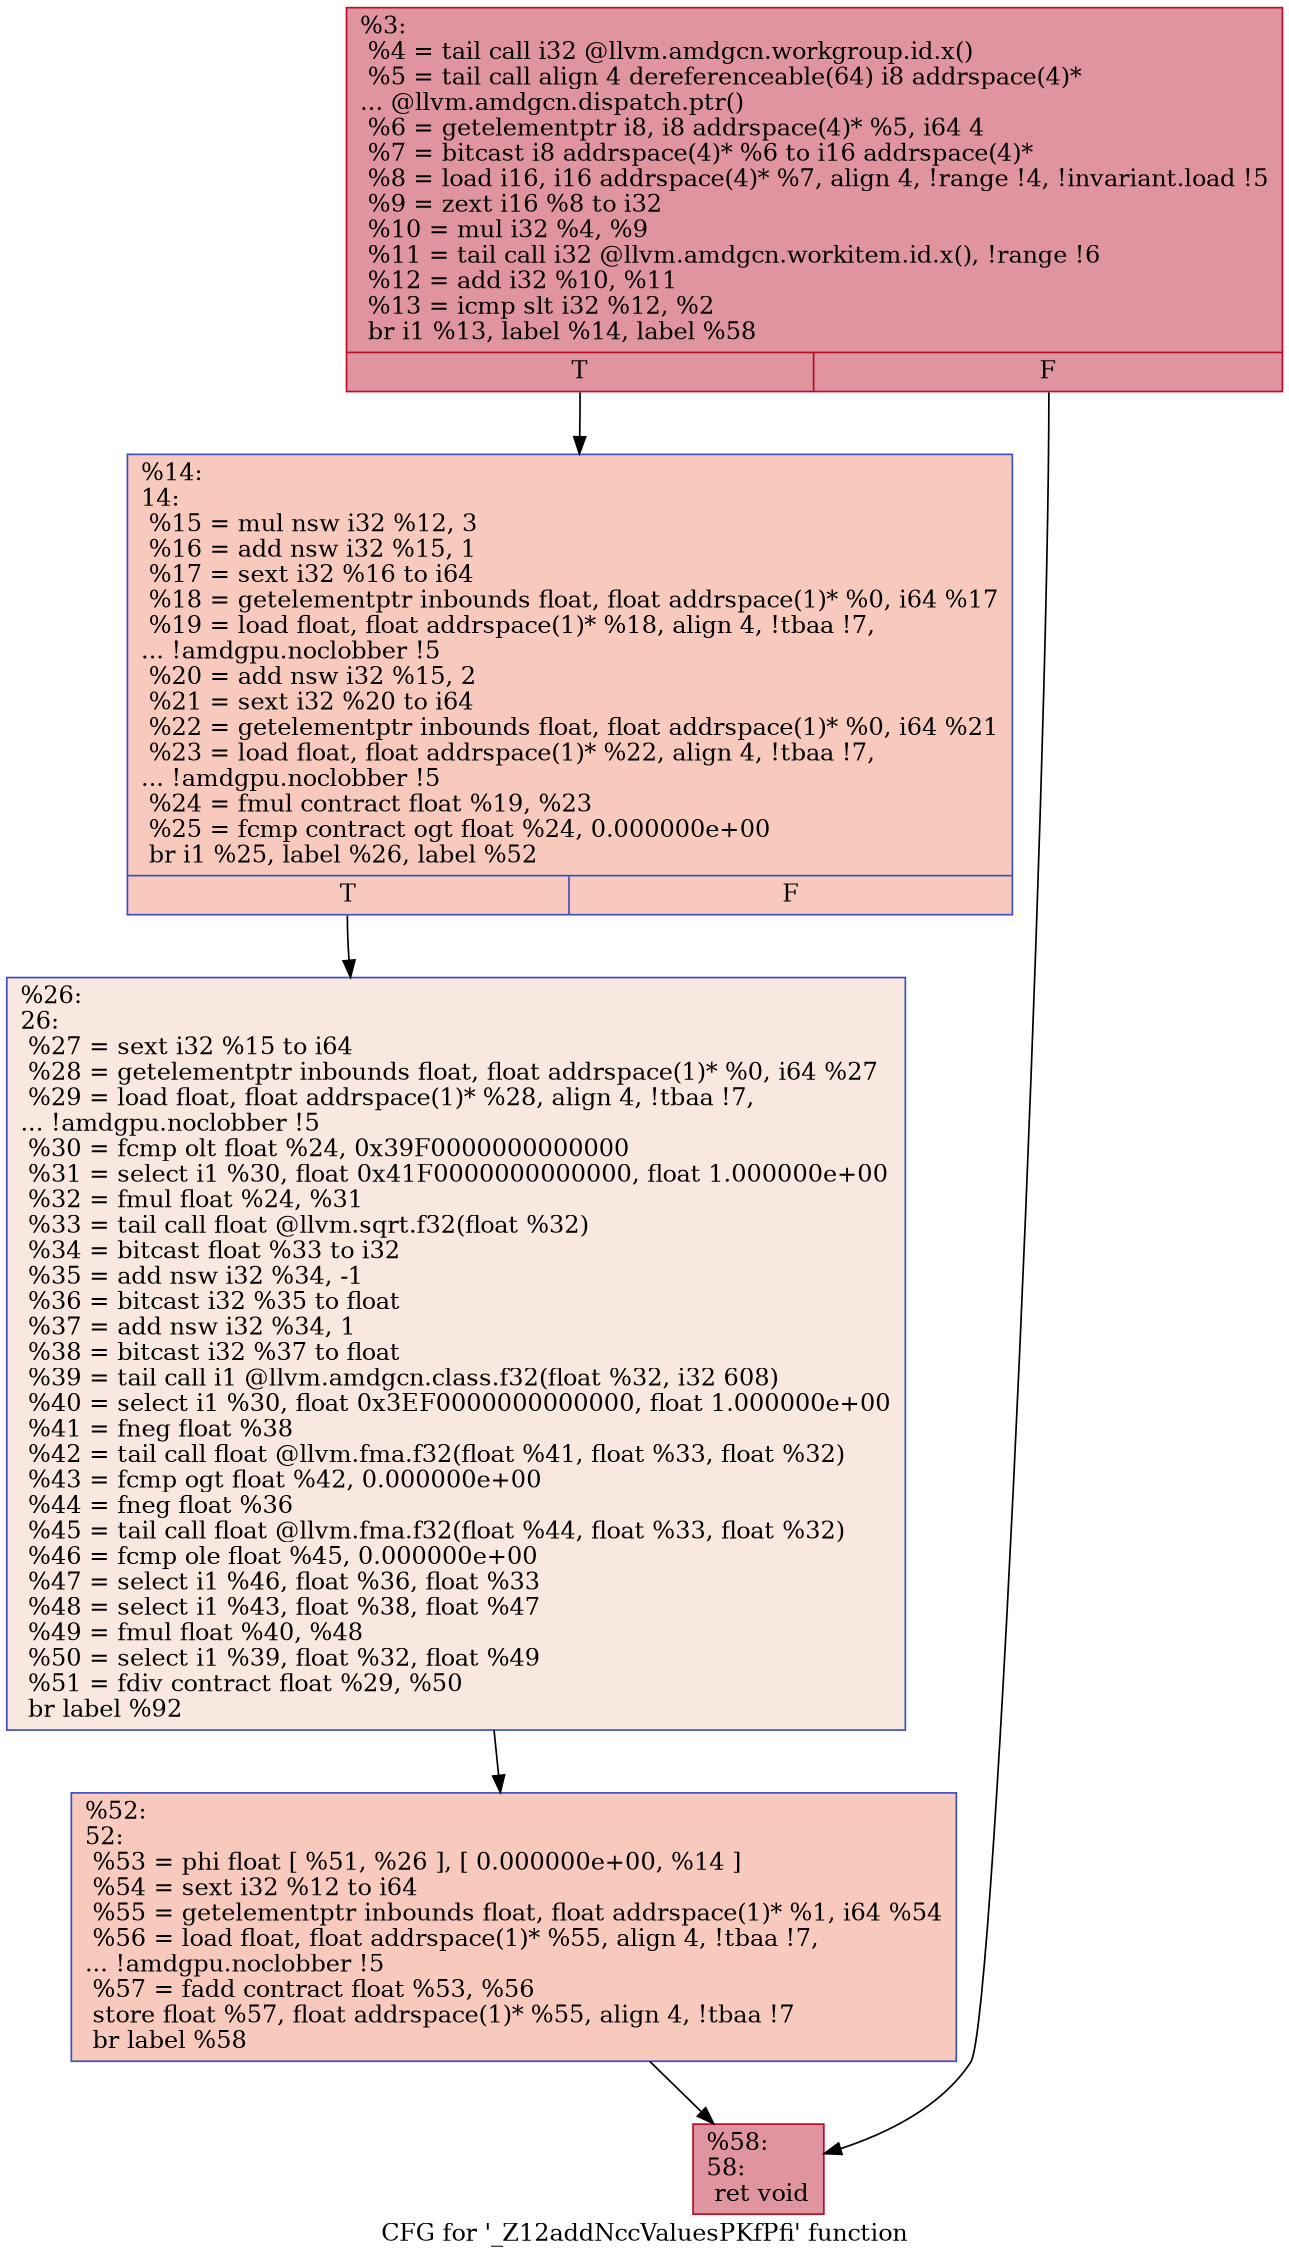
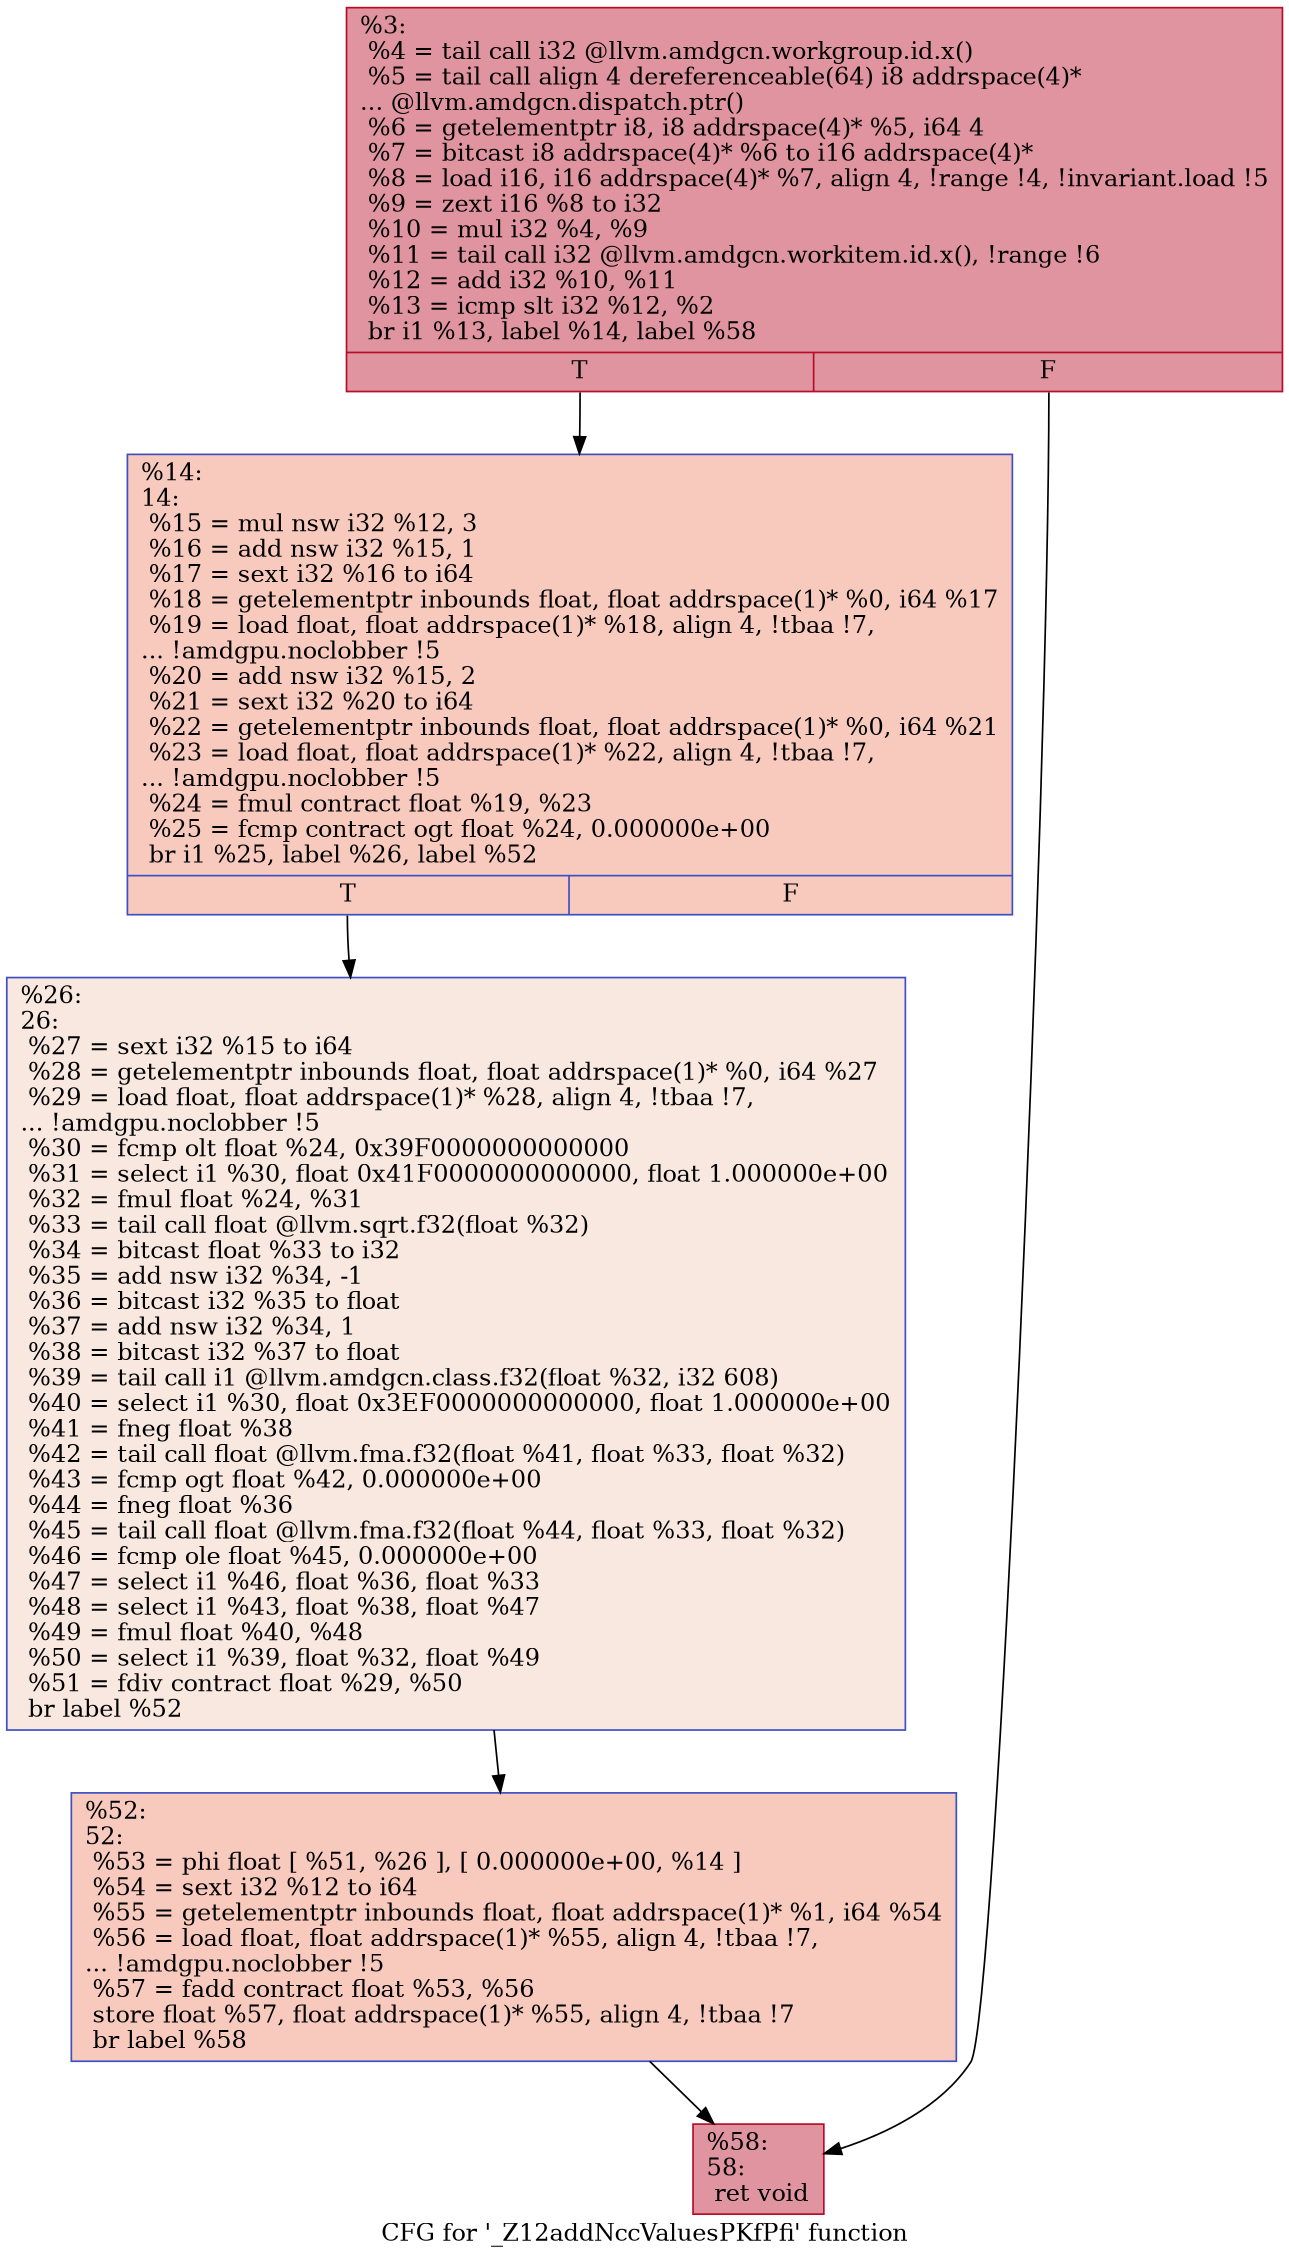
node "%26:": text "br label %92" -> "br label %52"
